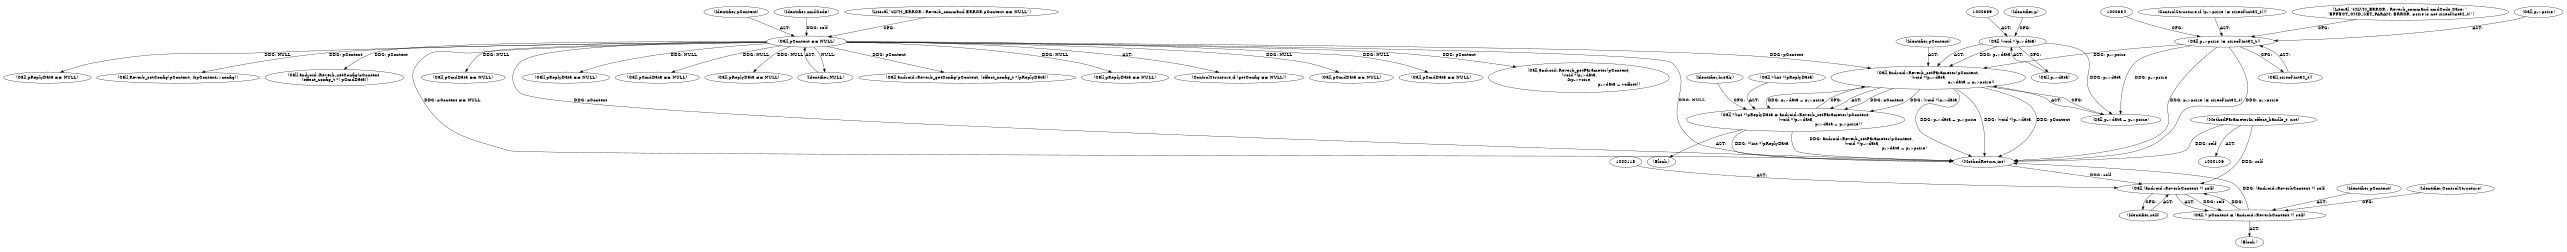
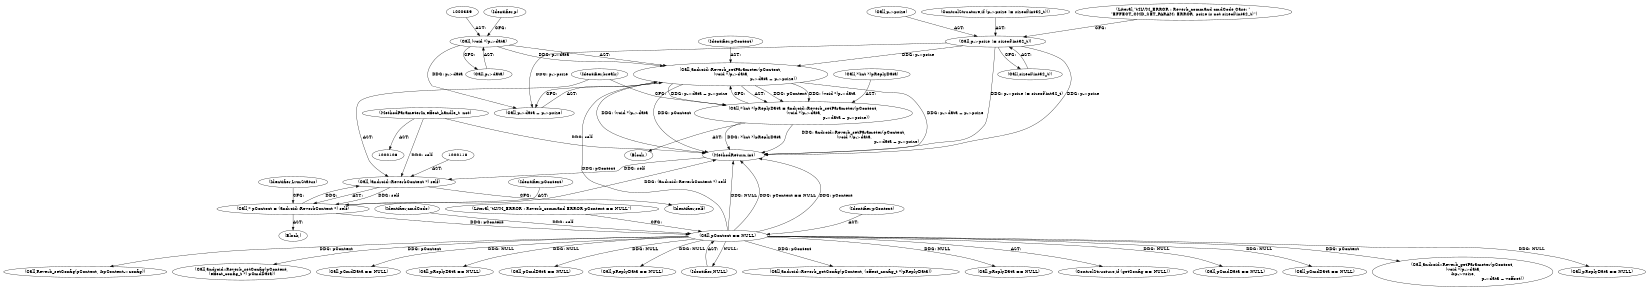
node "1000384": removed
node "(Identifier,ControlStructure)": label "(Identifier,ControlStructure)" -> "(Identifier,LvmStatus)"
edge "(Identifier,self)" -> "(Call,(android::ReverbContext *) self)": now "(Identifier,break;)" -> "(Call,(android::ReverbContext *) self)"
edge "(Call,* pContext = (android::ReverbContext *) self)" -> "(Call,pContext == NULL)": added, label "DDG: pContext"
